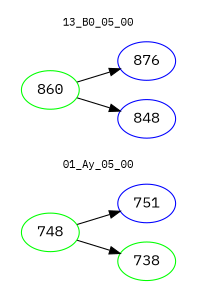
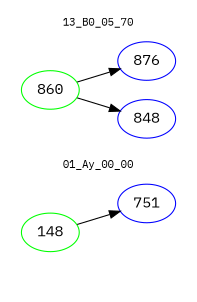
cluster "13_B0_05_00": label "13_B0_05_00" -> "13_B0_05_70"
cluster "01_Ay_05_00": label "01_Ay_05_00" -> "01_Ay_00_00"
node "748": label "748" -> "148"
node "738": removed
